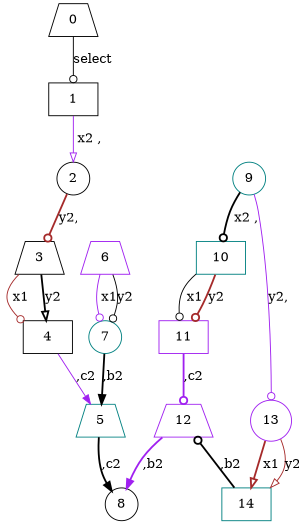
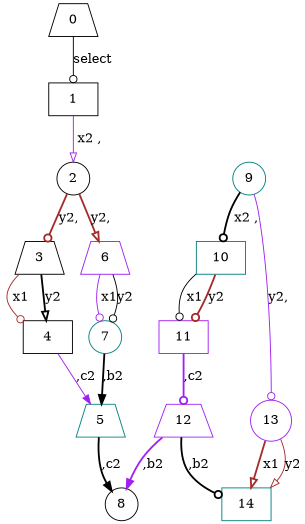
edge "2" -> "6": added, label "y2,"
edge "14" -> "12": reversed
